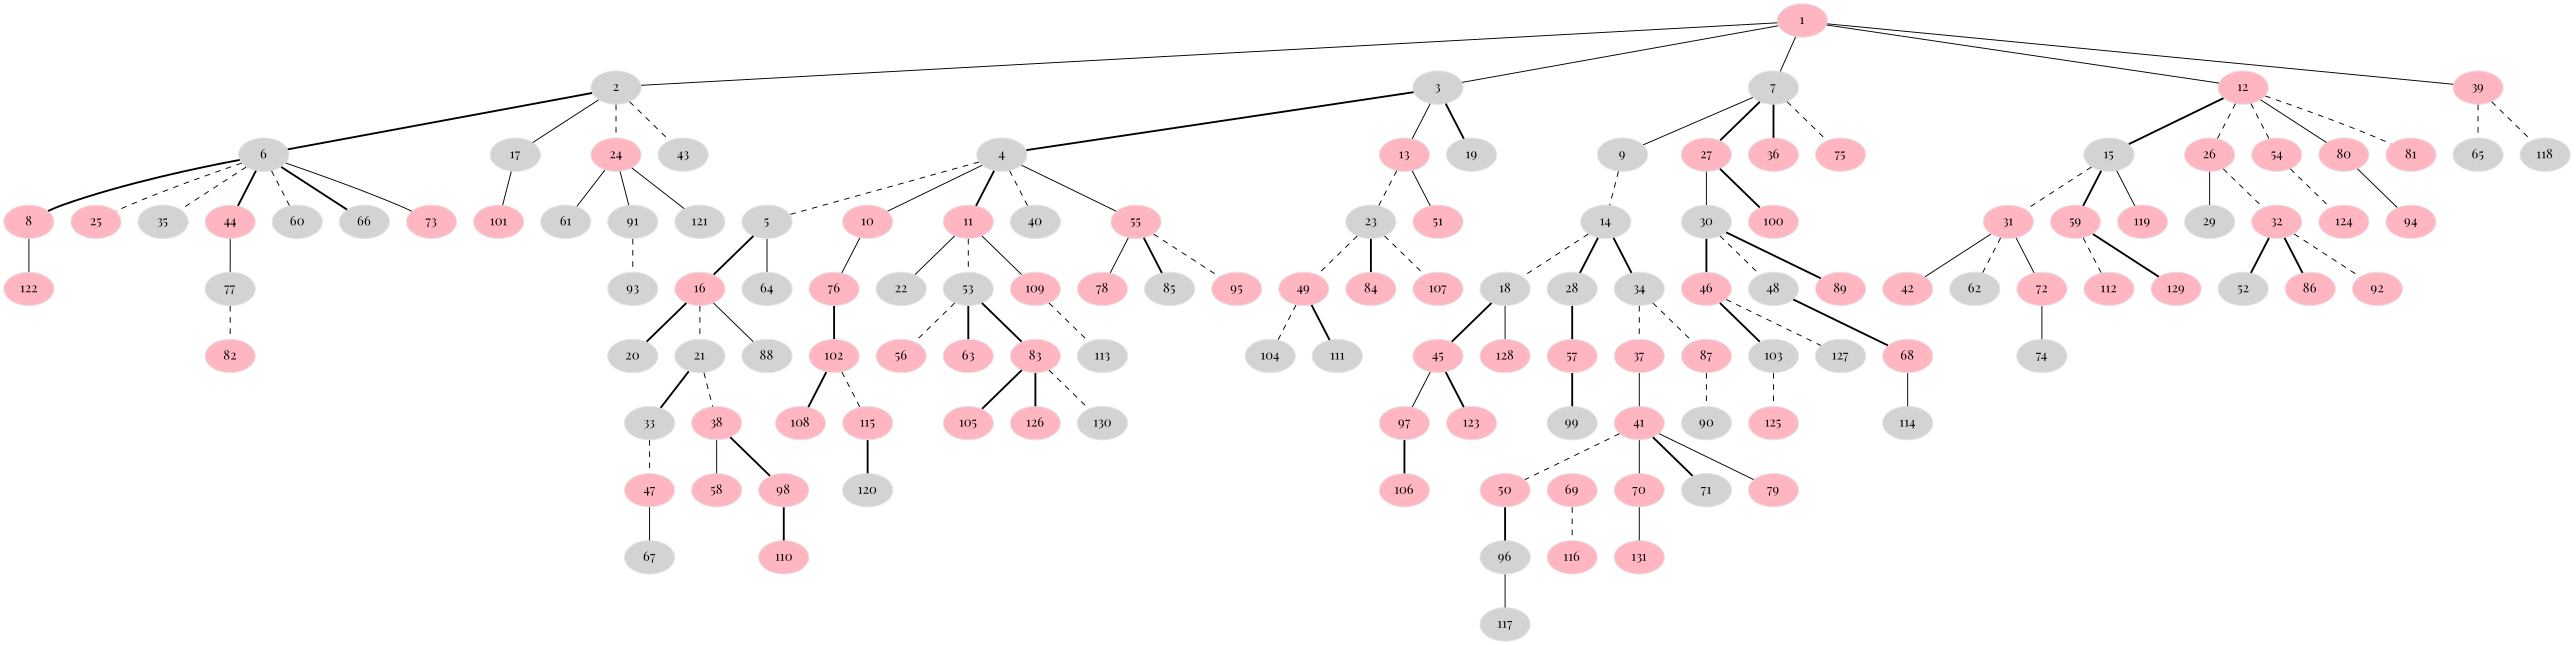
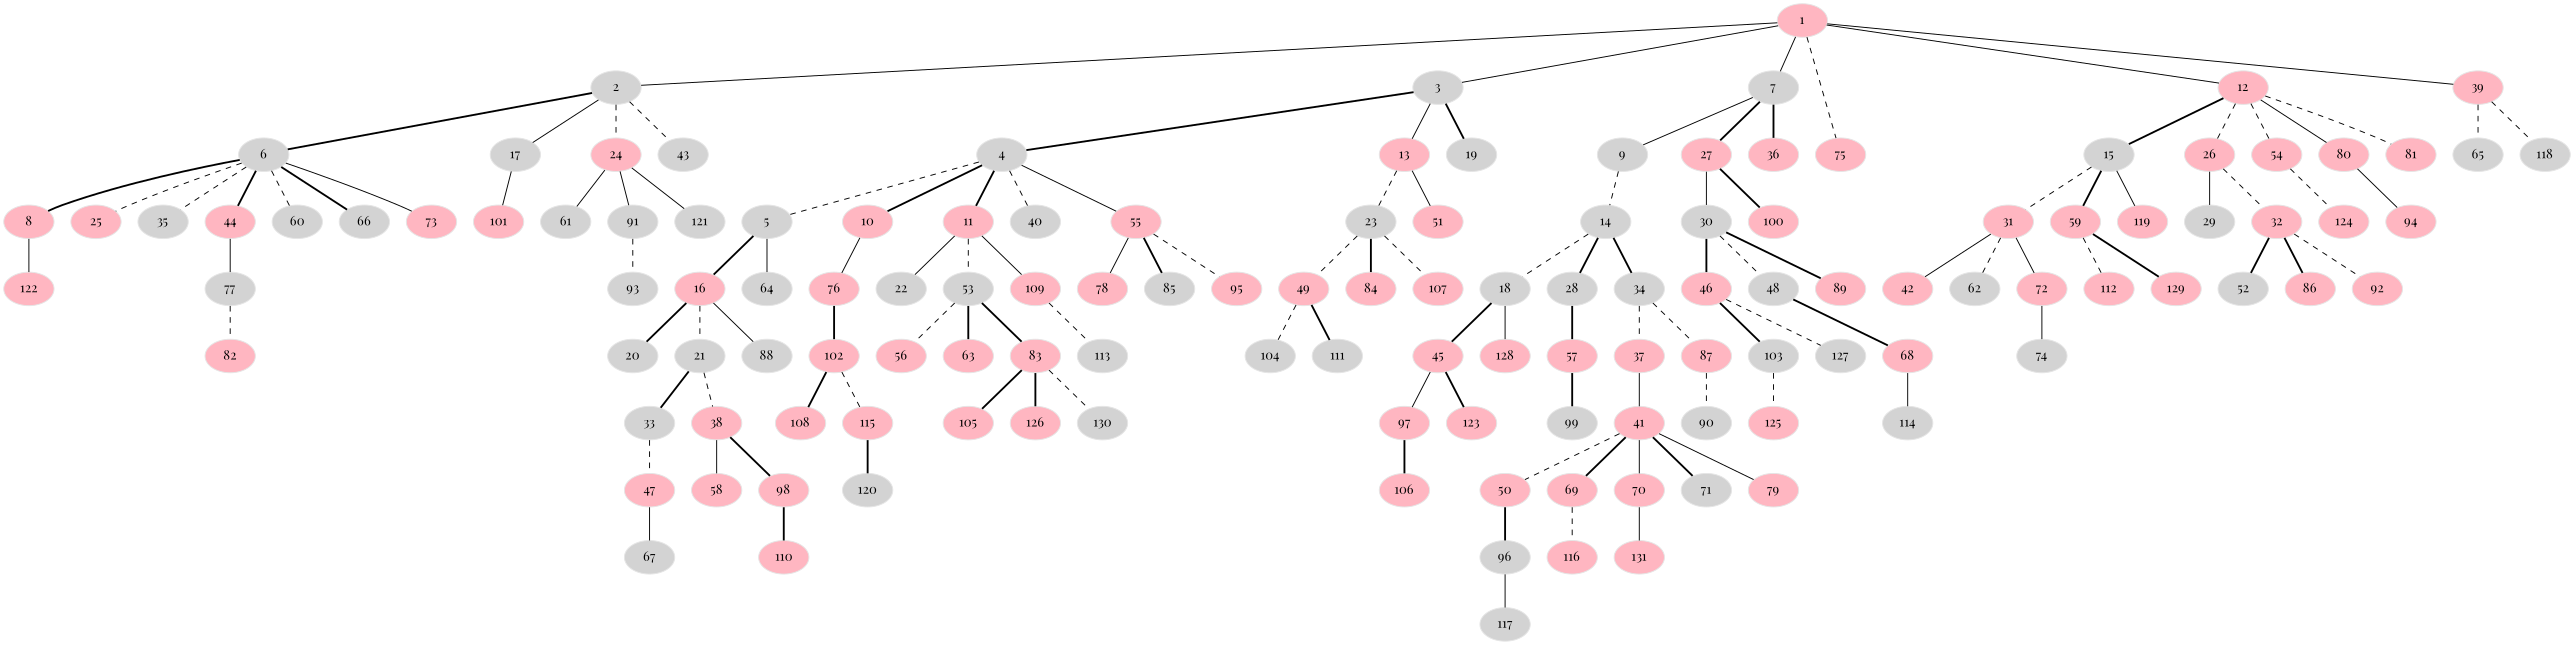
edge "7" -- "75": now "1" -- "75"
edge "4" -- "10": style solid -> bold
edge "41" -- "69": added
